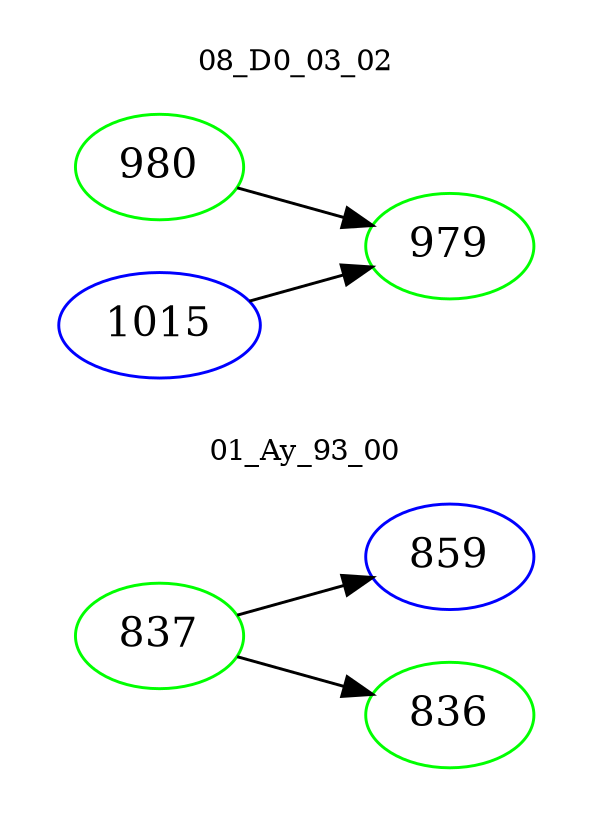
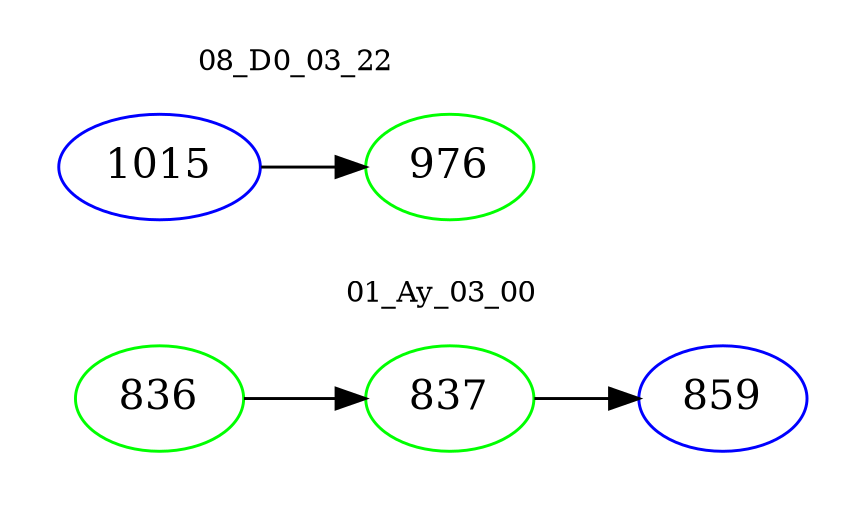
cluster "08_D0_03_02": label "08_D0_03_02" -> "08_D0_03_22"
node "980": removed
node "979": label "979" -> "976"
cluster "01_Ay_93_00": label "01_Ay_93_00" -> "01_Ay_03_00"
edge "837" -> "836": reversed
